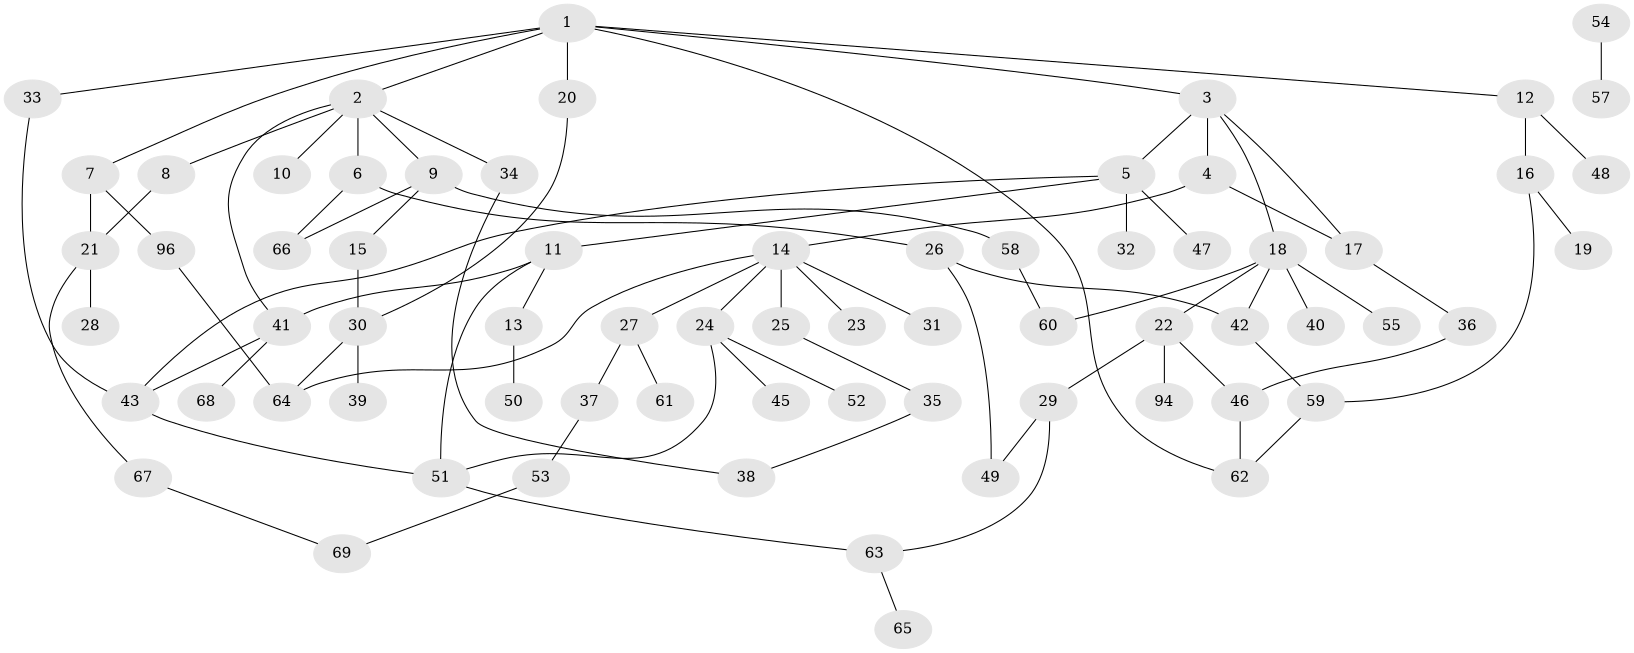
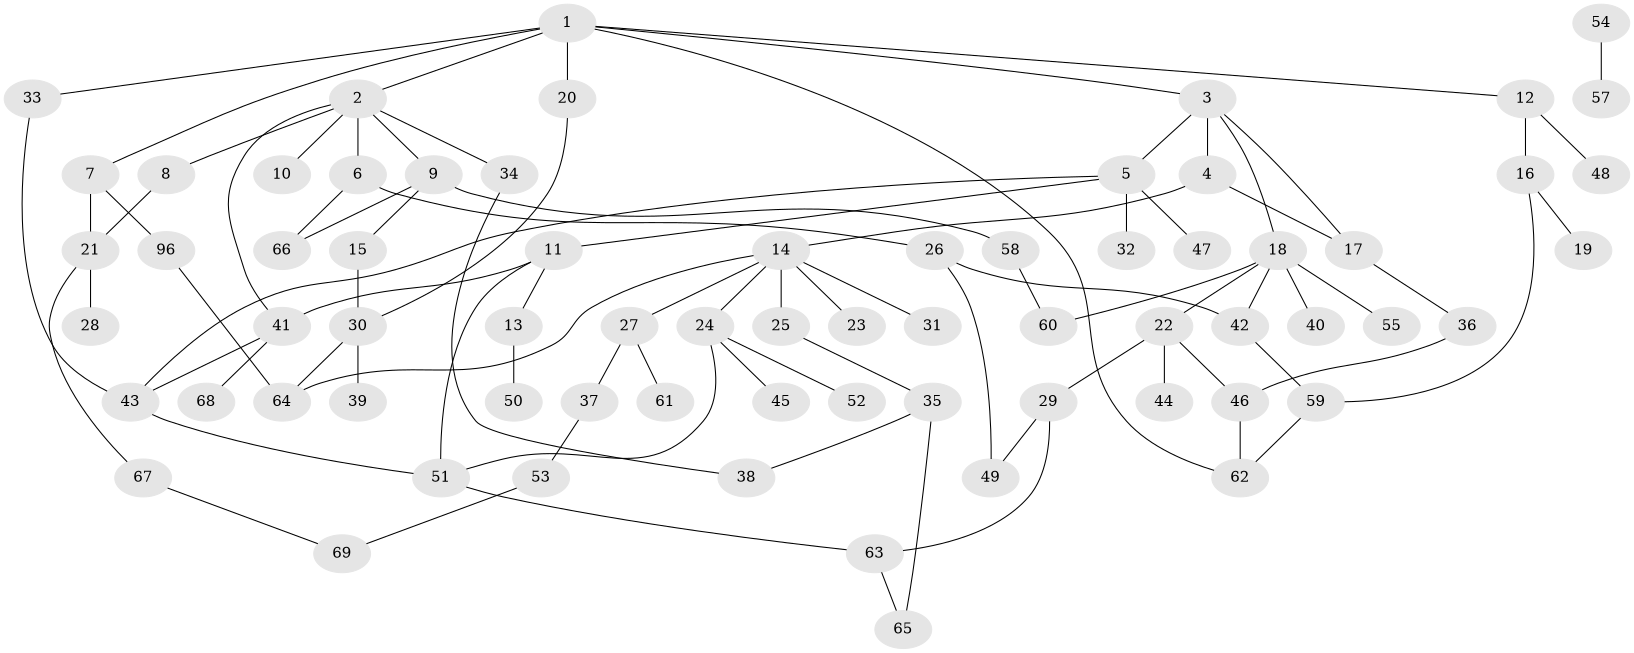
node "94": label "94" -> "44"
edge "35" -- "65": added
